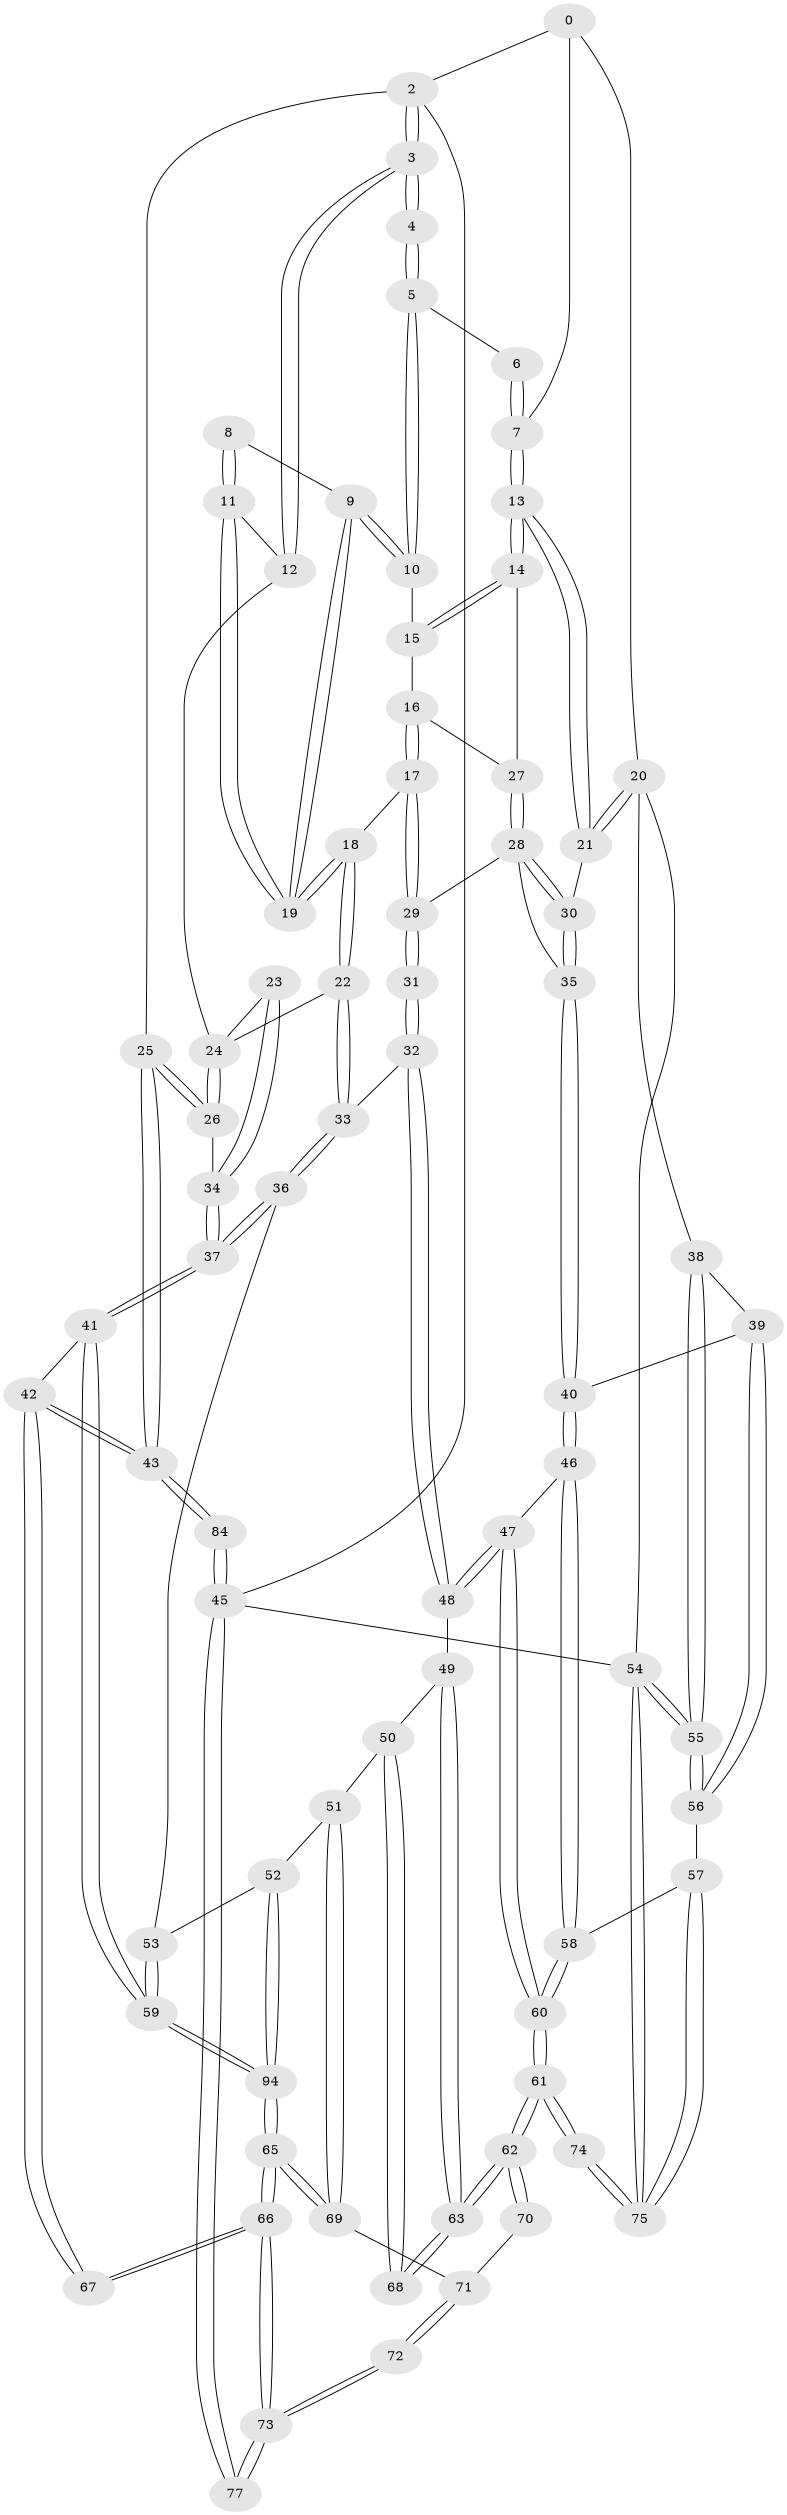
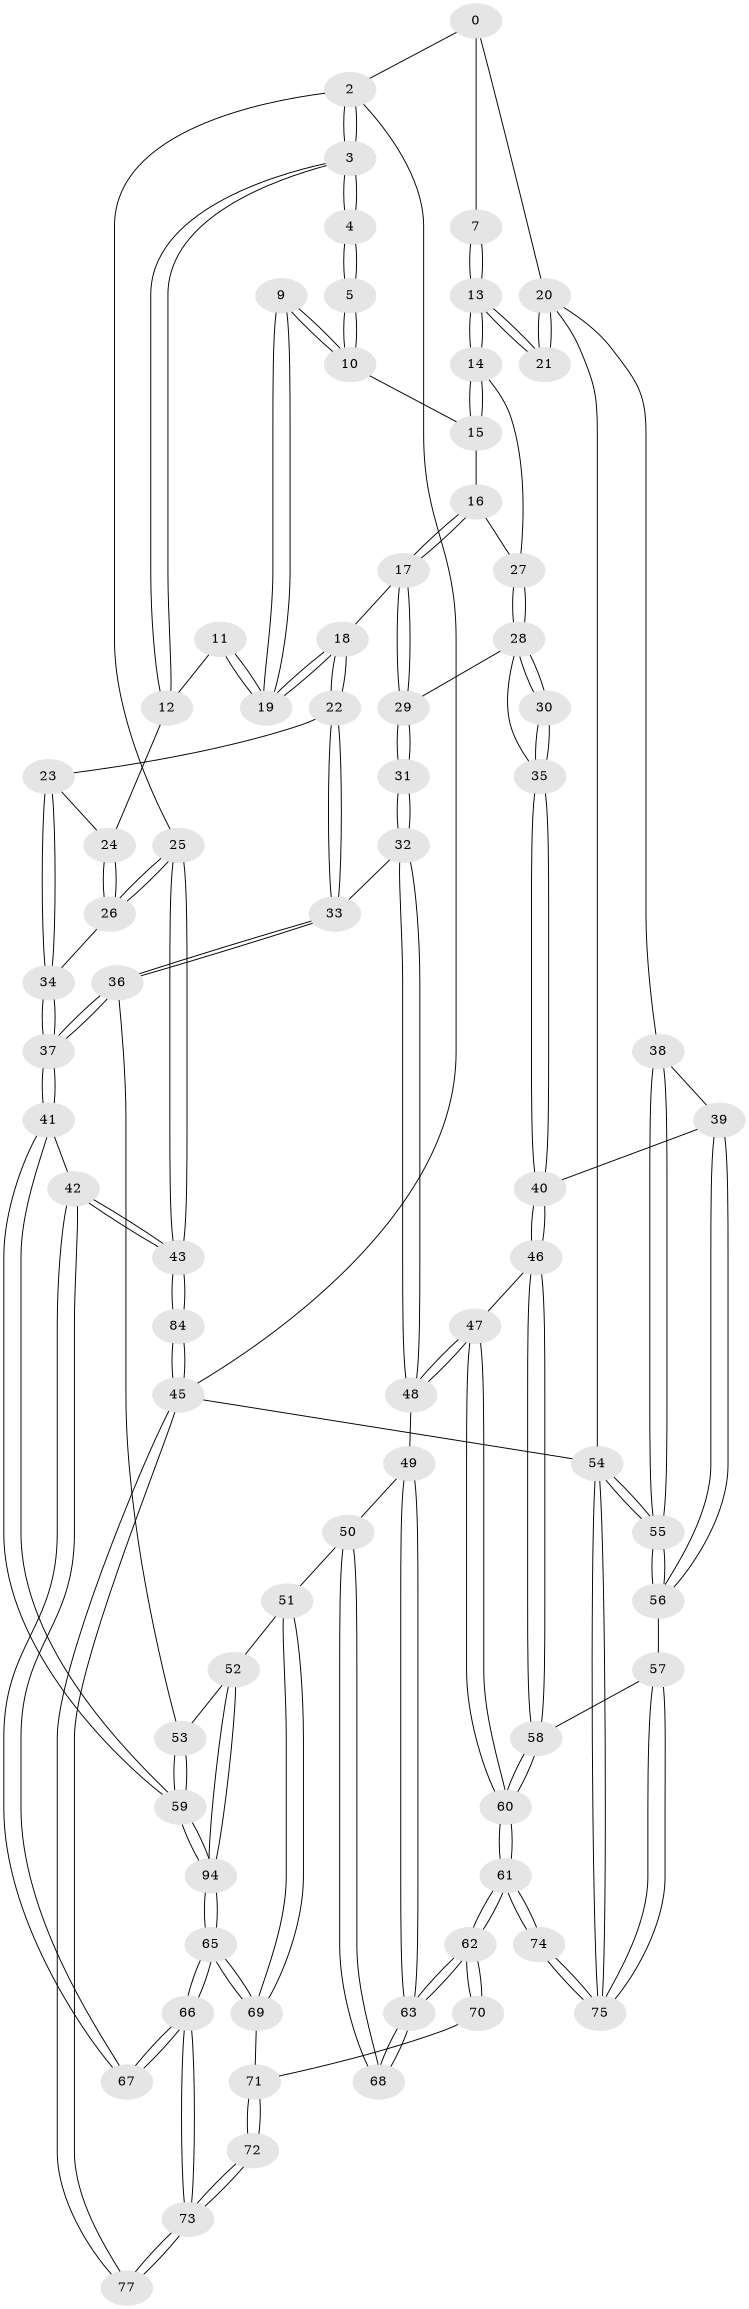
node "6": removed
node "8": removed
edge "21" -- "30": removed
edge "22" -- "24": now "22" -- "23"
